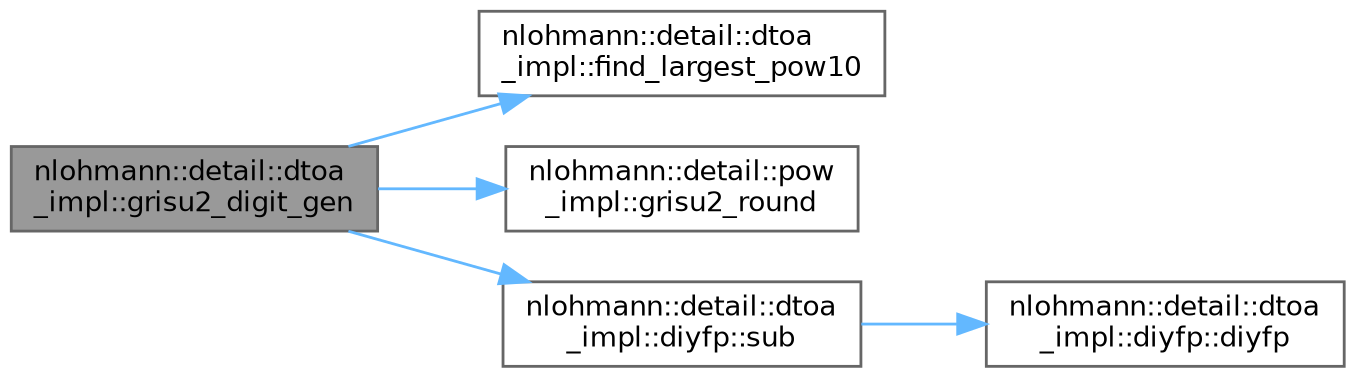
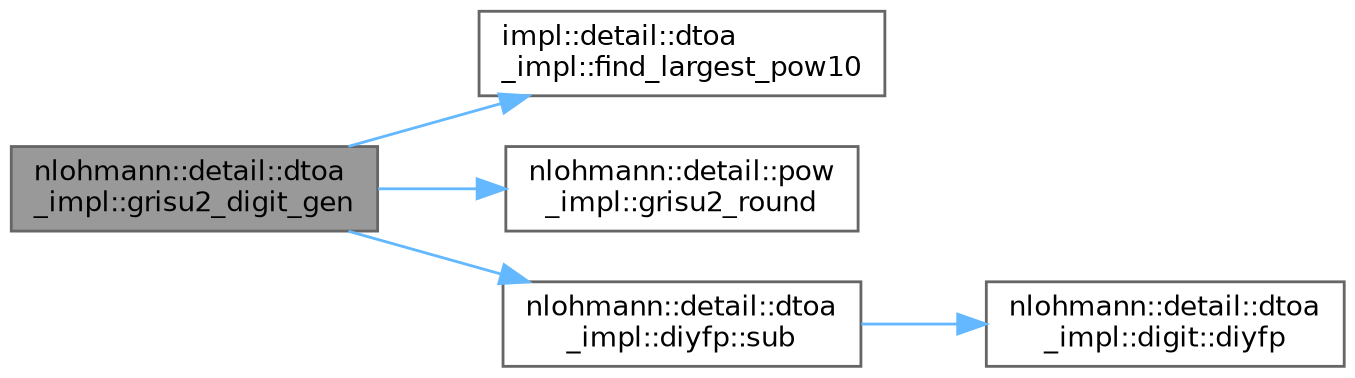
node "nlohmann::detail::dtoa _impl::find_largest_pow10": label "nlohmann::detail::dtoa _impl::find_largest_pow10" -> "impl::detail::dtoa _impl::find_largest_pow10"
node "nlohmann::detail::dtoa _impl::diyfp::diyfp": label "nlohmann::detail::dtoa _impl::diyfp::diyfp" -> "nlohmann::detail::dtoa _impl::digit::diyfp"
